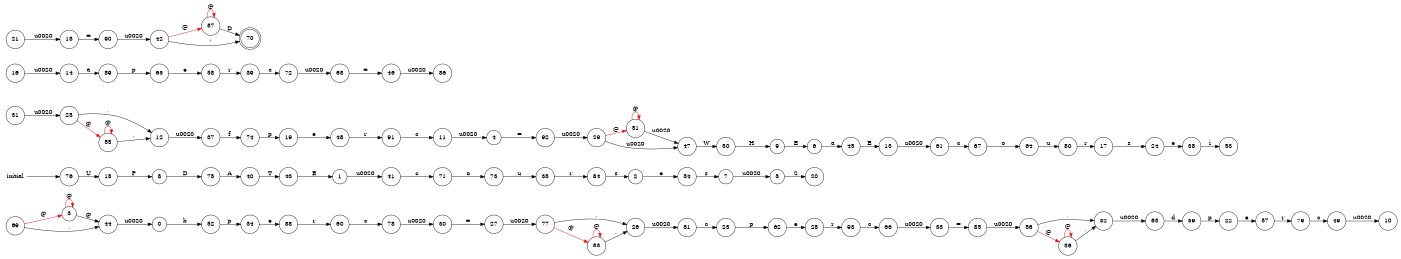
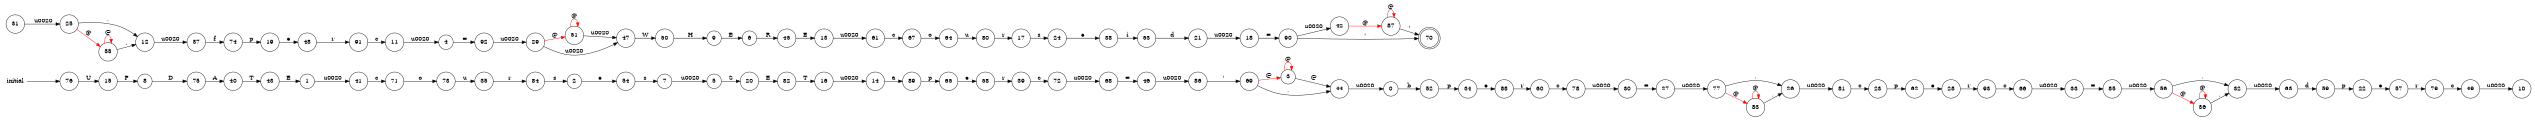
edge "87" -> "70": label "D" -> "'"
edge "53" -> "21": added, label "d"
edge "42" -> "70": now "90" -> "70"
node "82": added
edge "86" -> "69": added, label "'"
edge "6" -> "45": label "a" -> "R"
